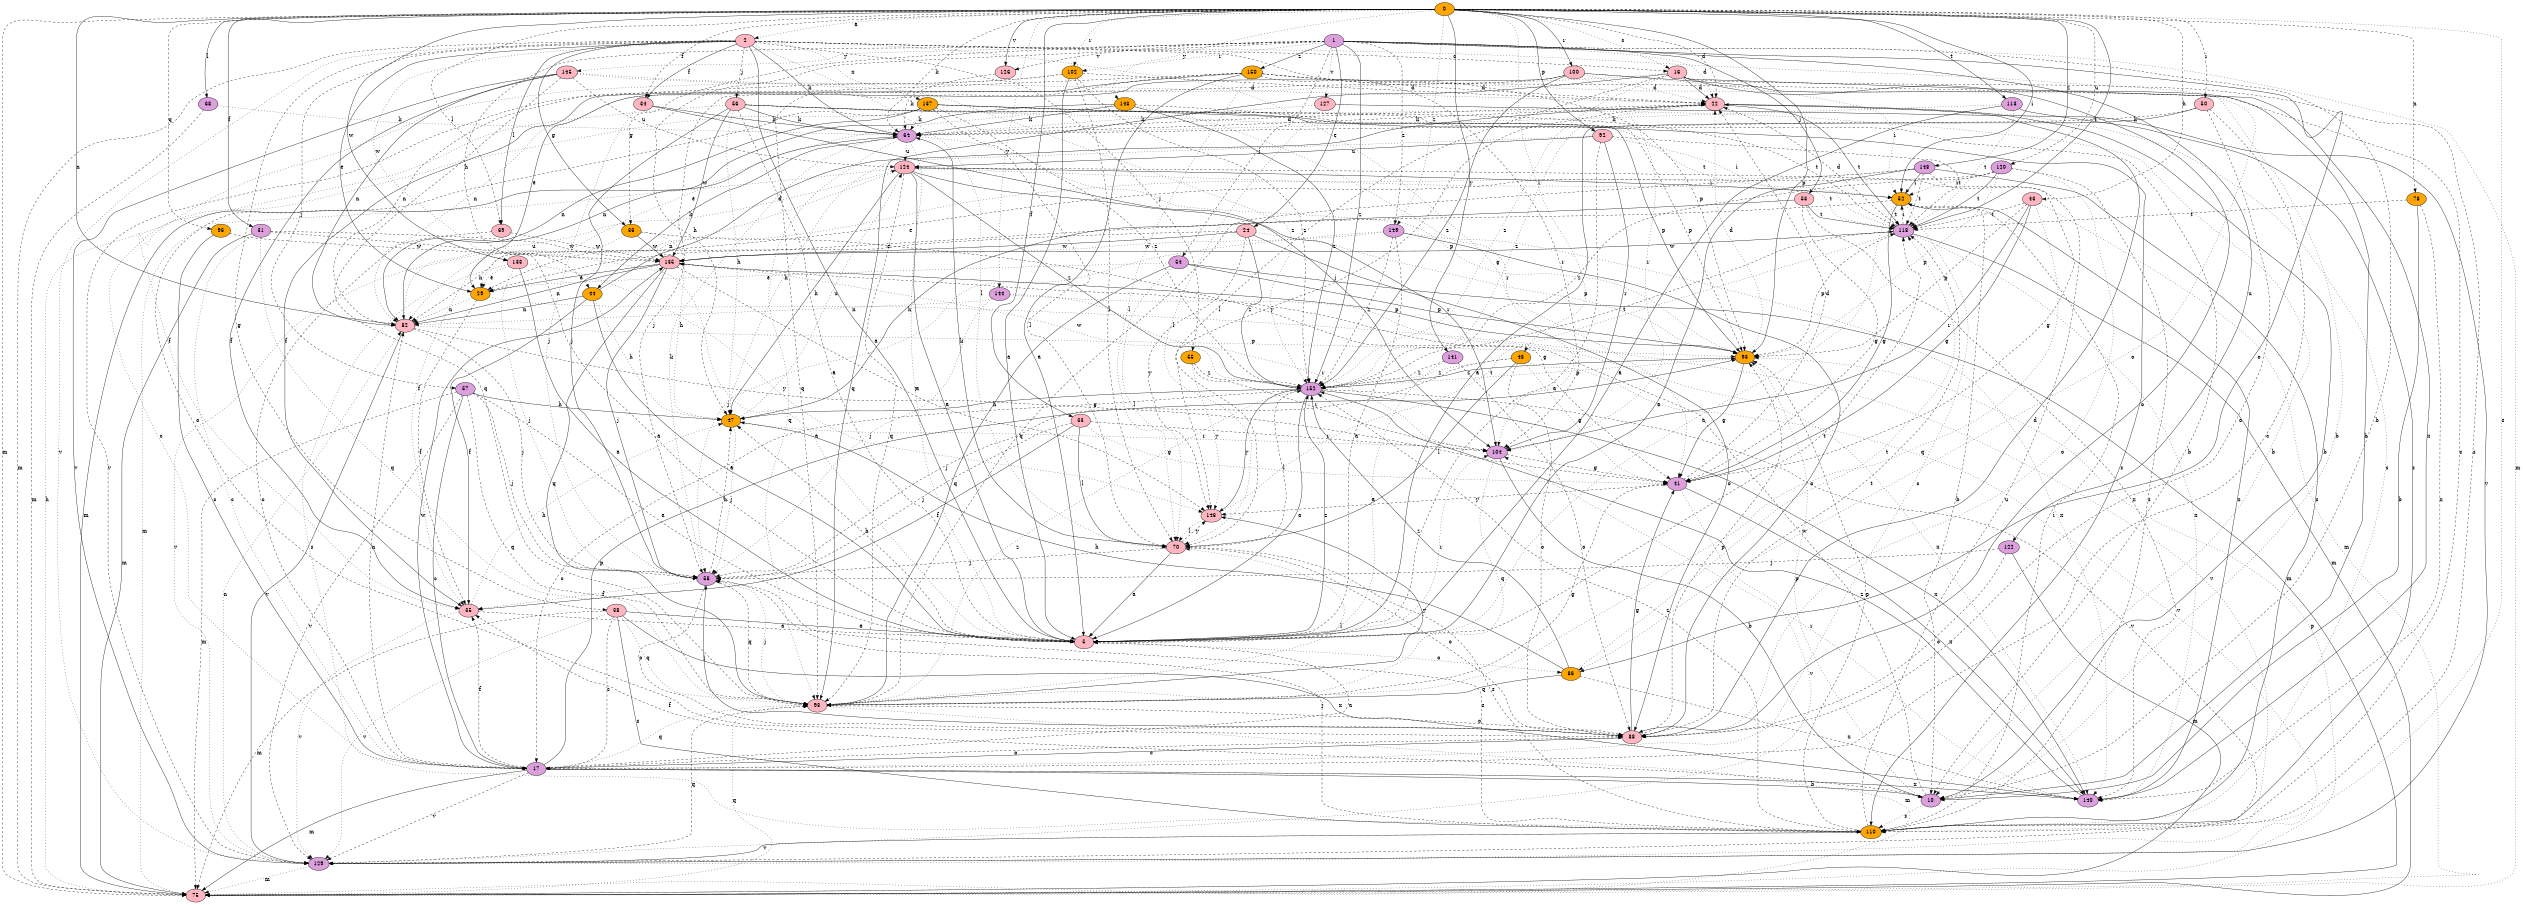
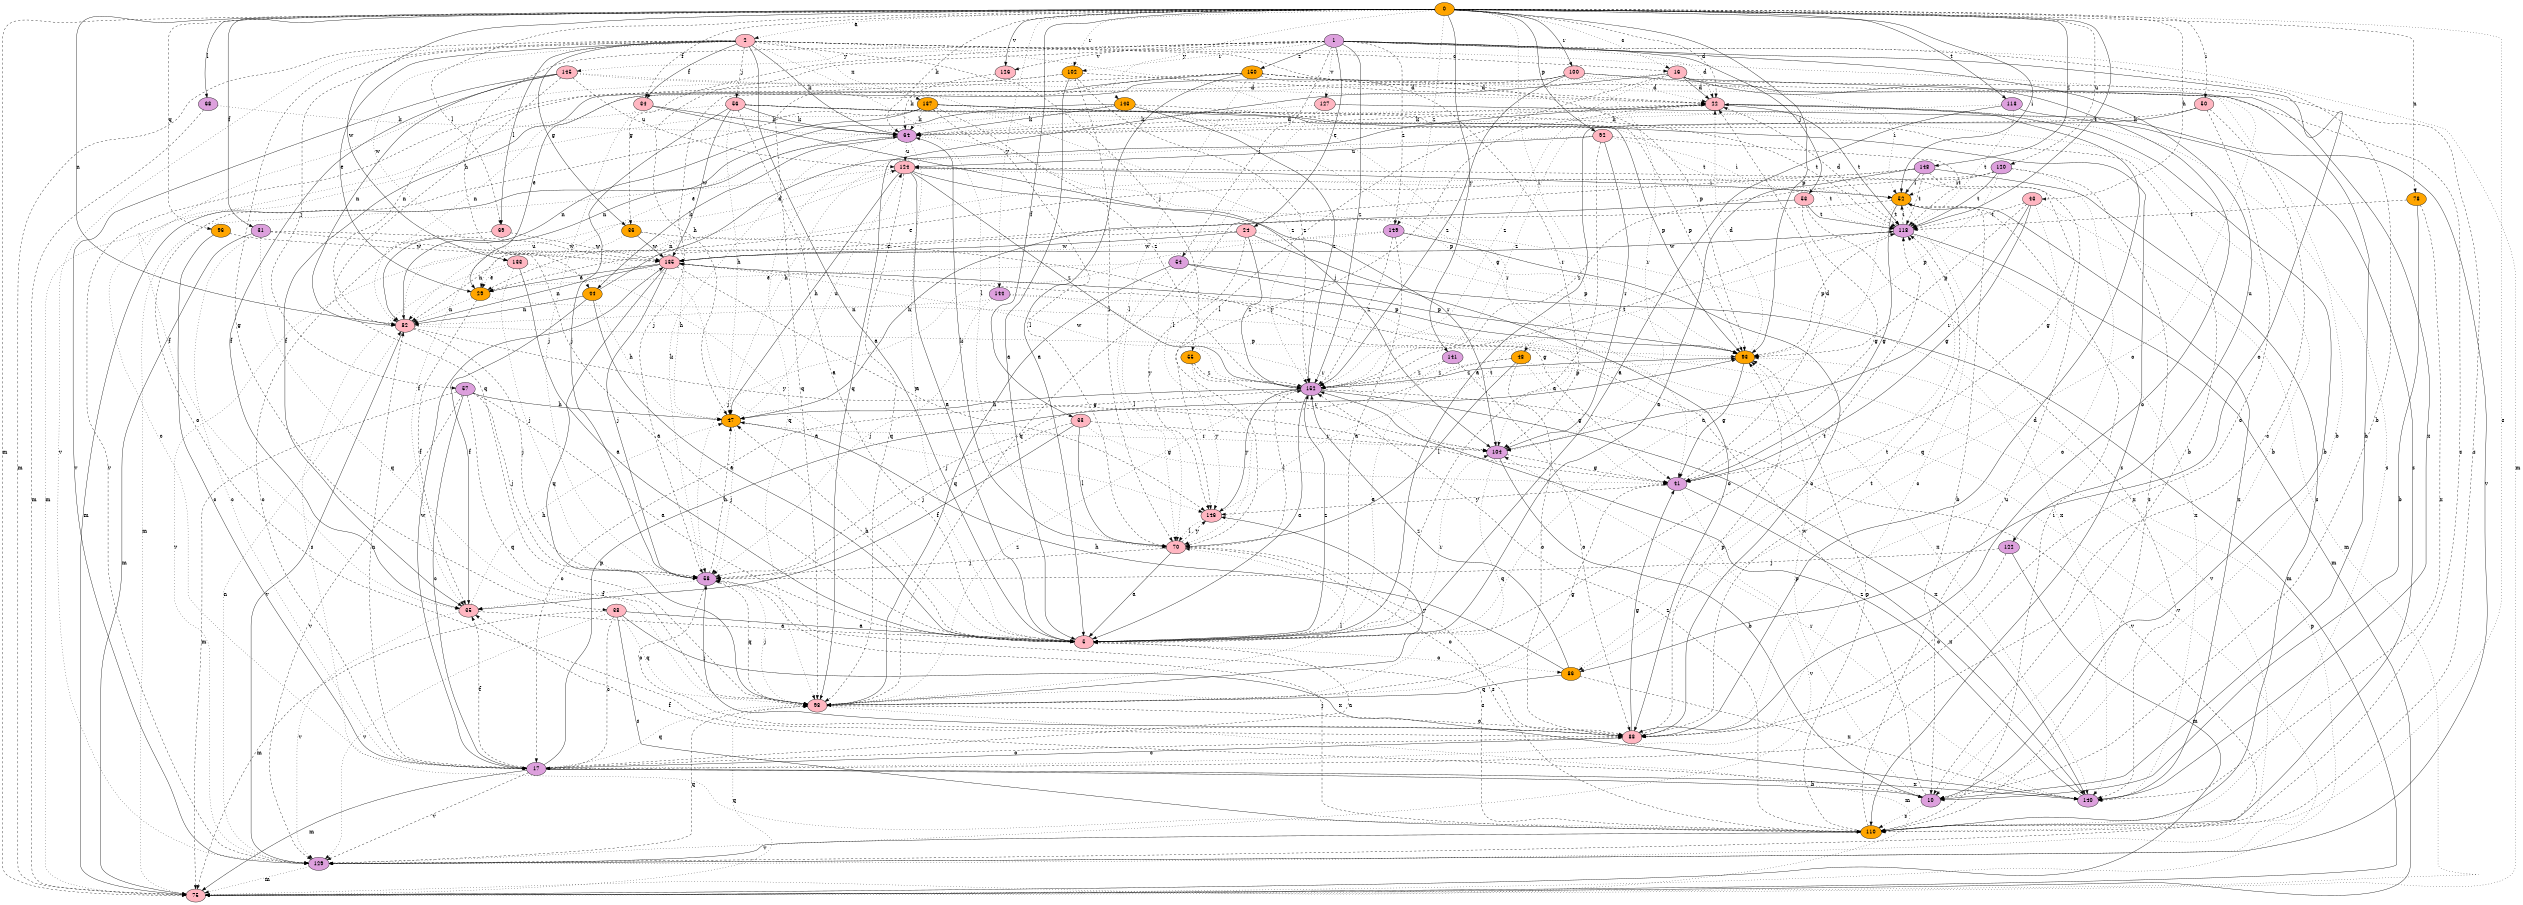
edge "137" -> "75": label "h" -> "m"
